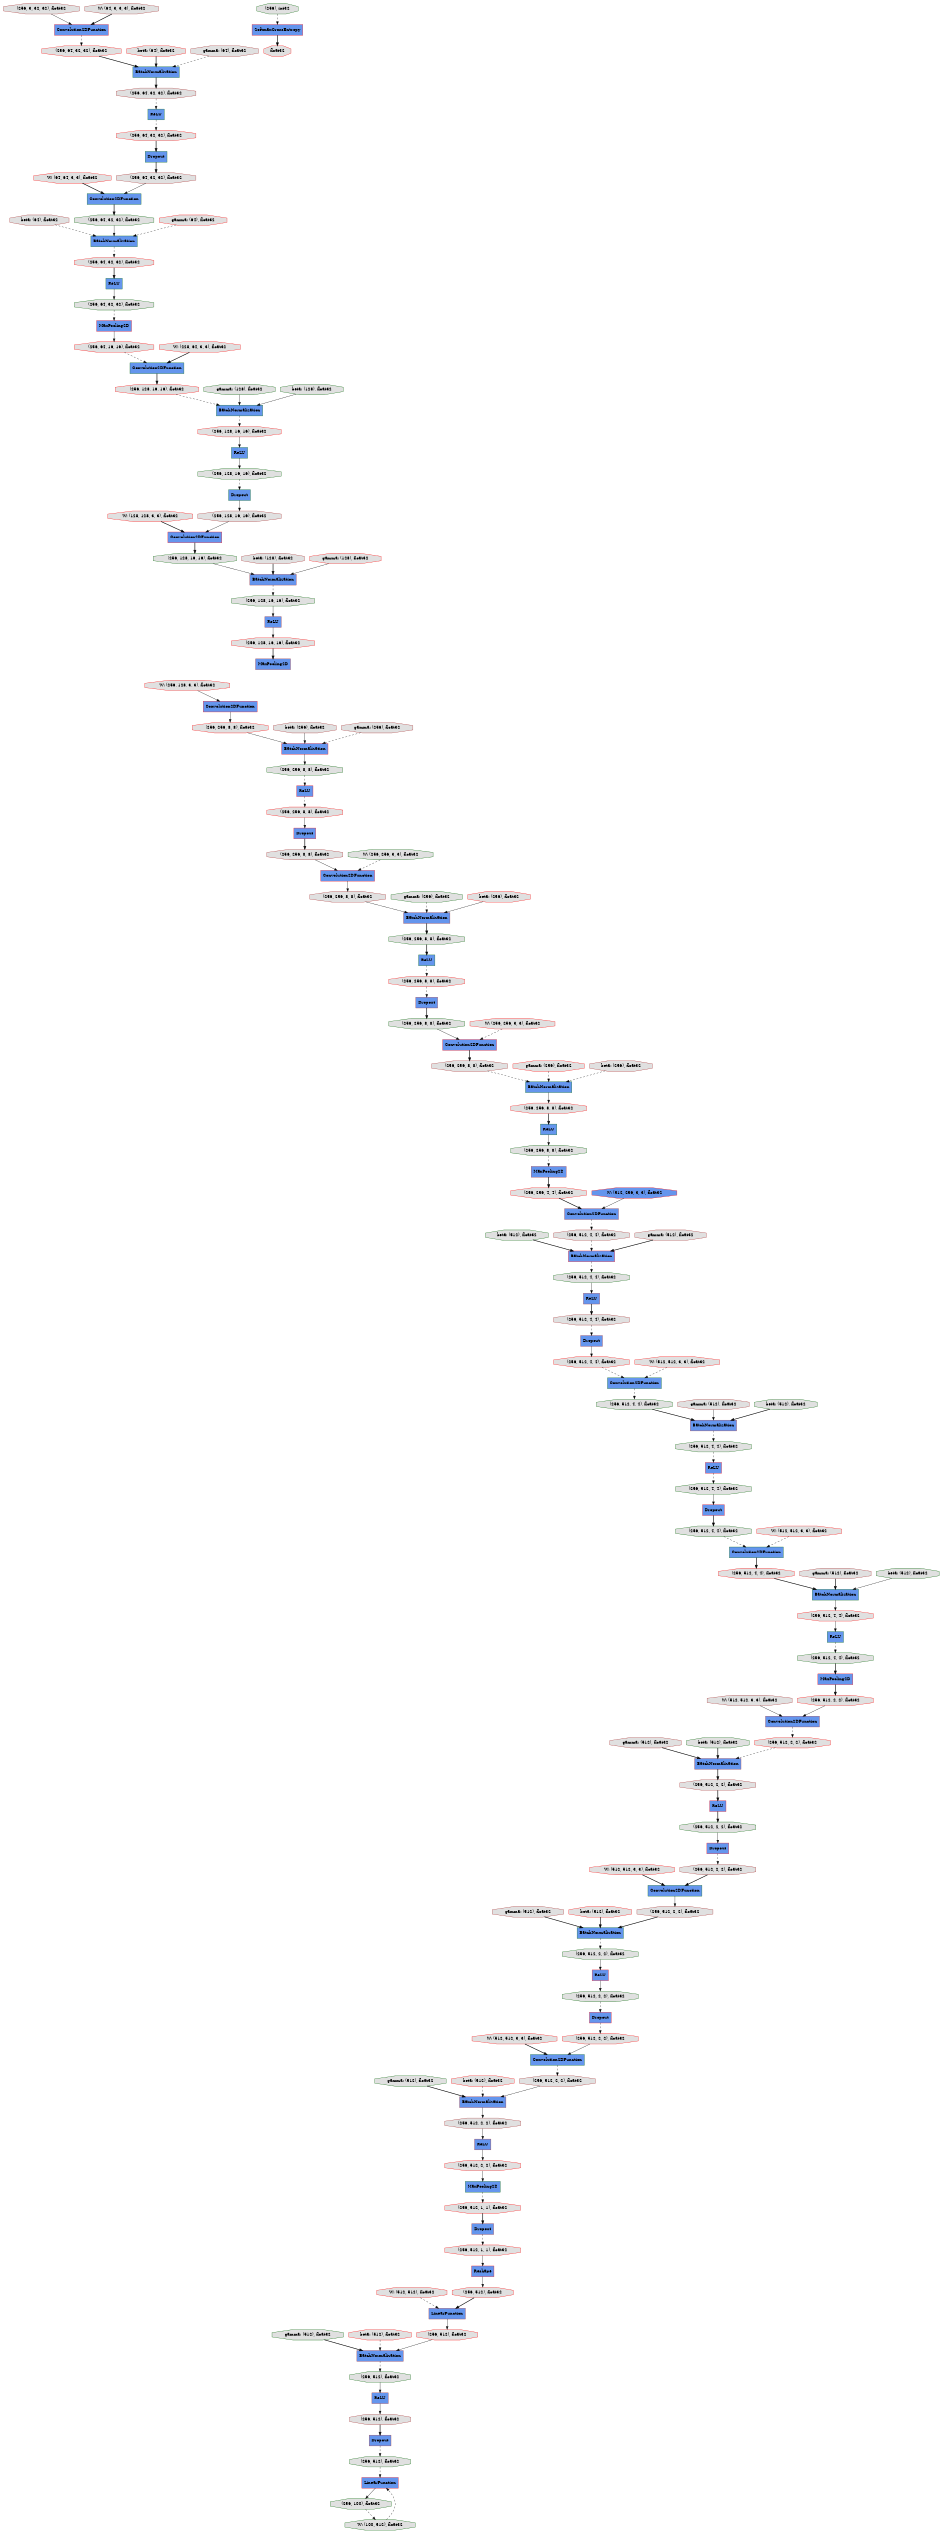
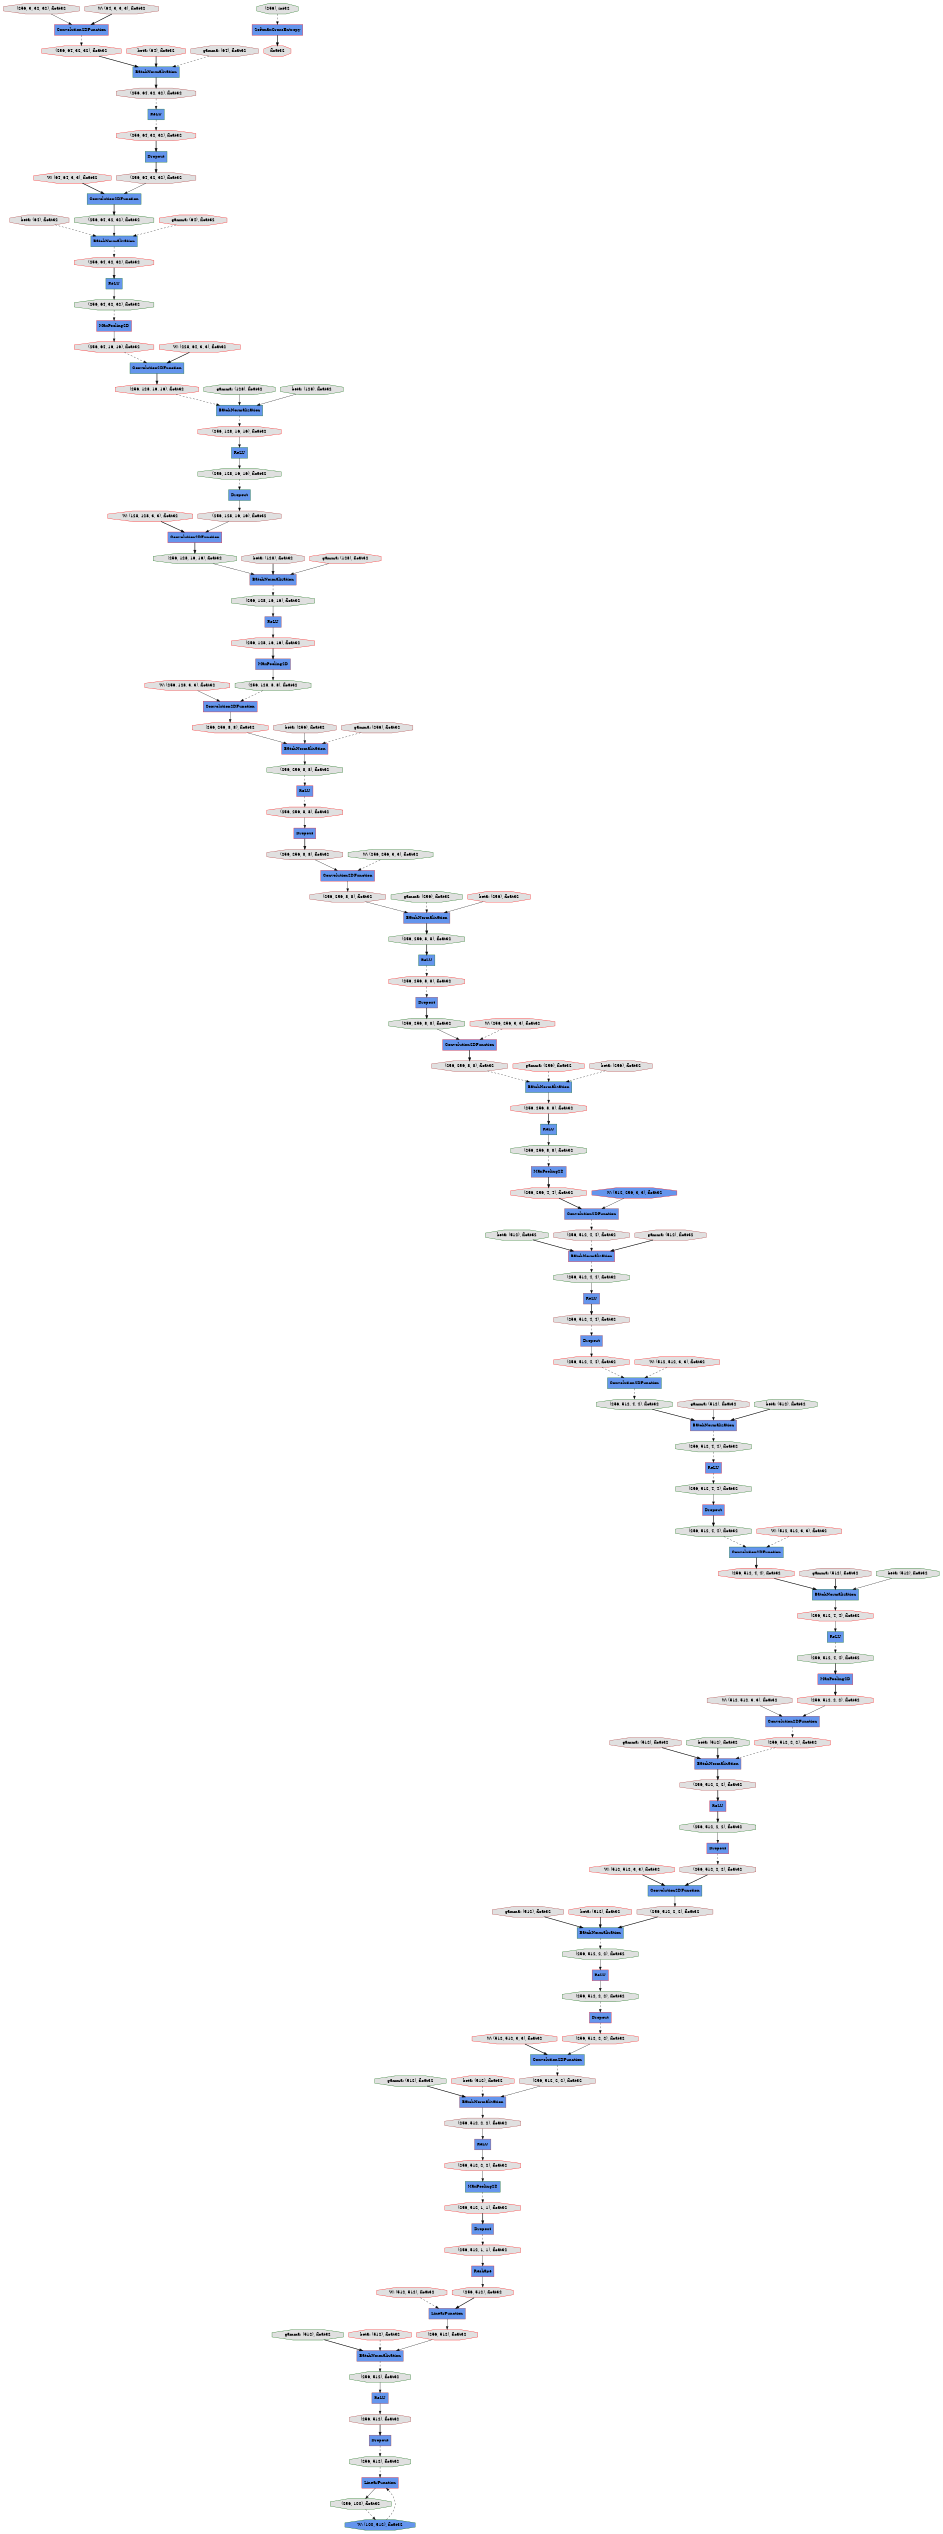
node "(256, 128, 8, 8), float32": added
node "W: (100, 512), float32": fillcolor #e0e0e0 -> #6495ed
